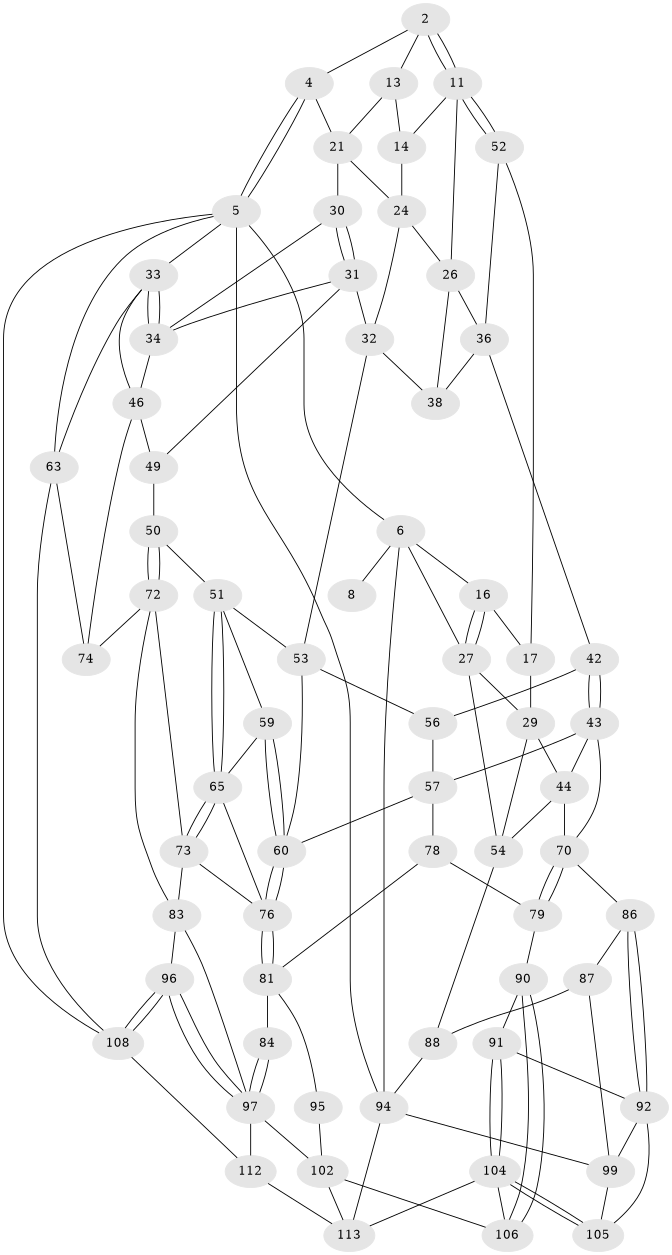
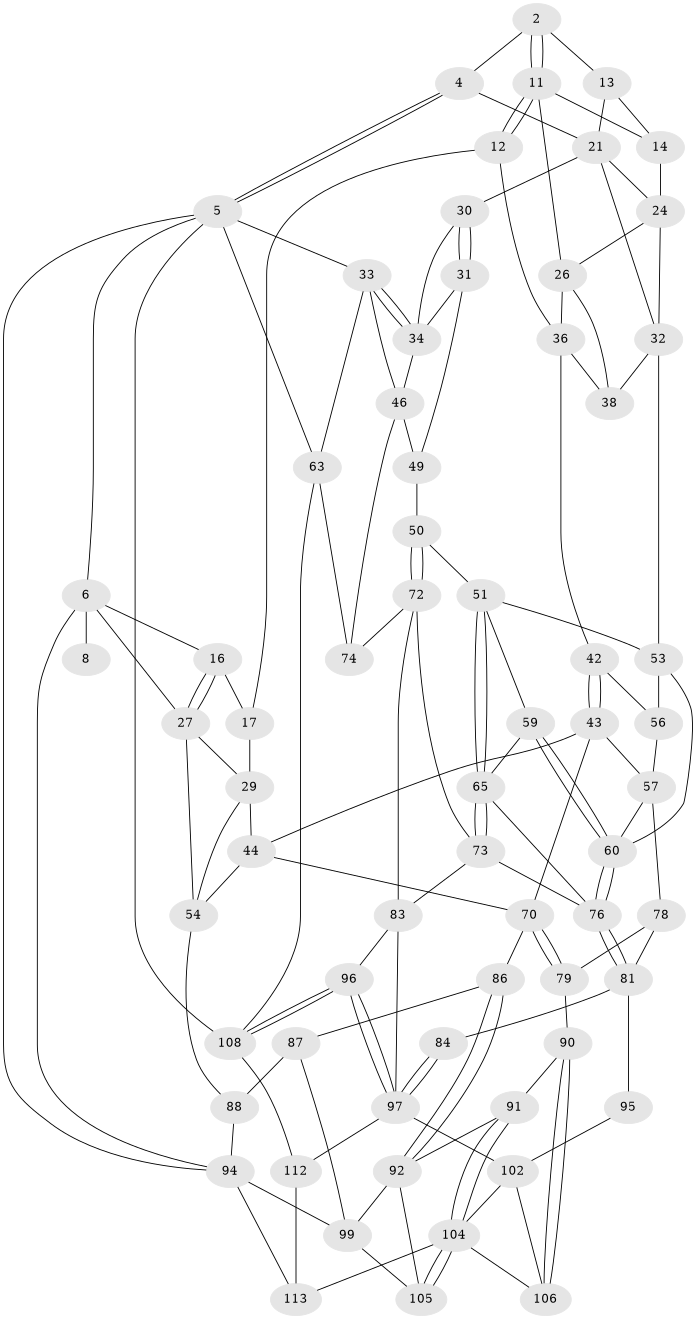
node "52": label "52" -> "12"
edge "31" -- "32": now "21" -- "32"
edge "102" -- "113": now "102" -- "104"
